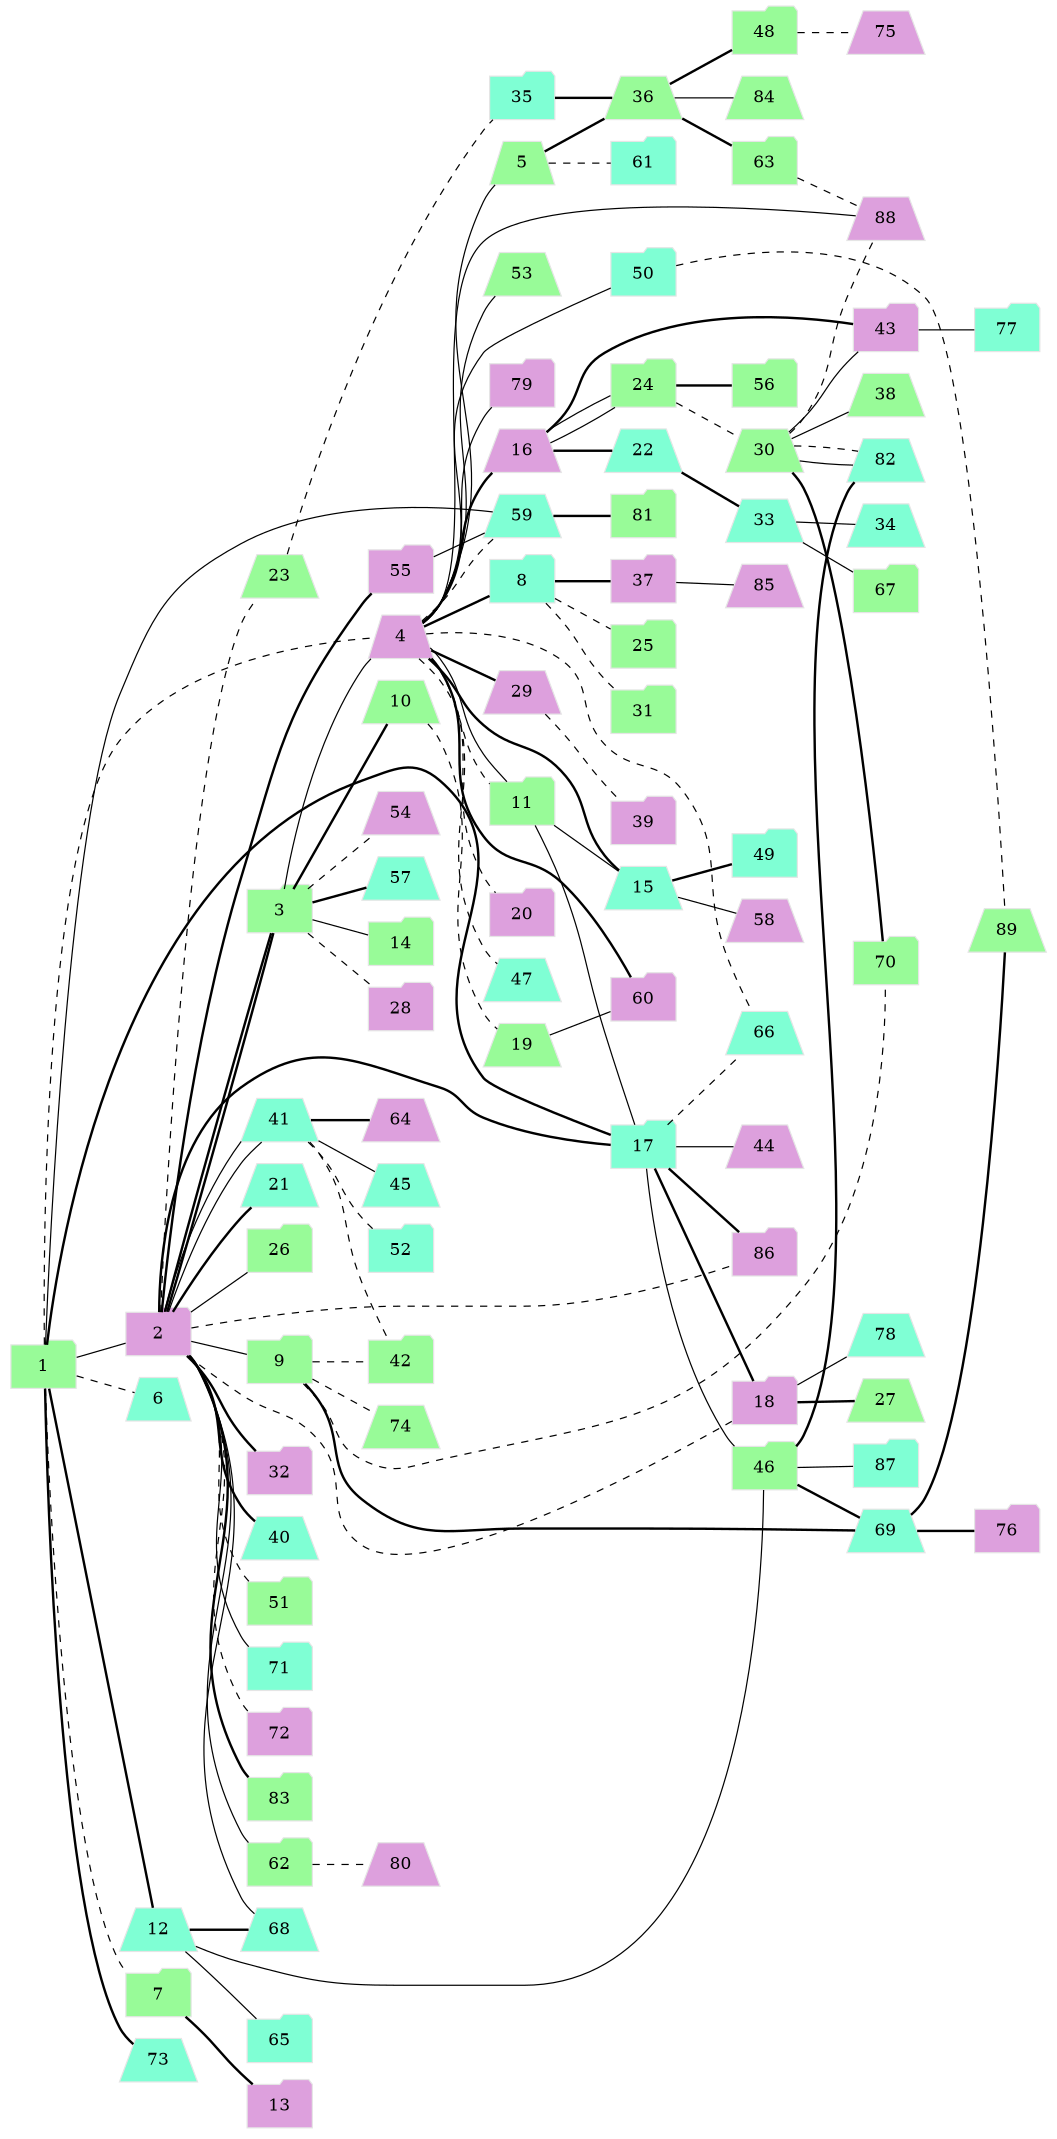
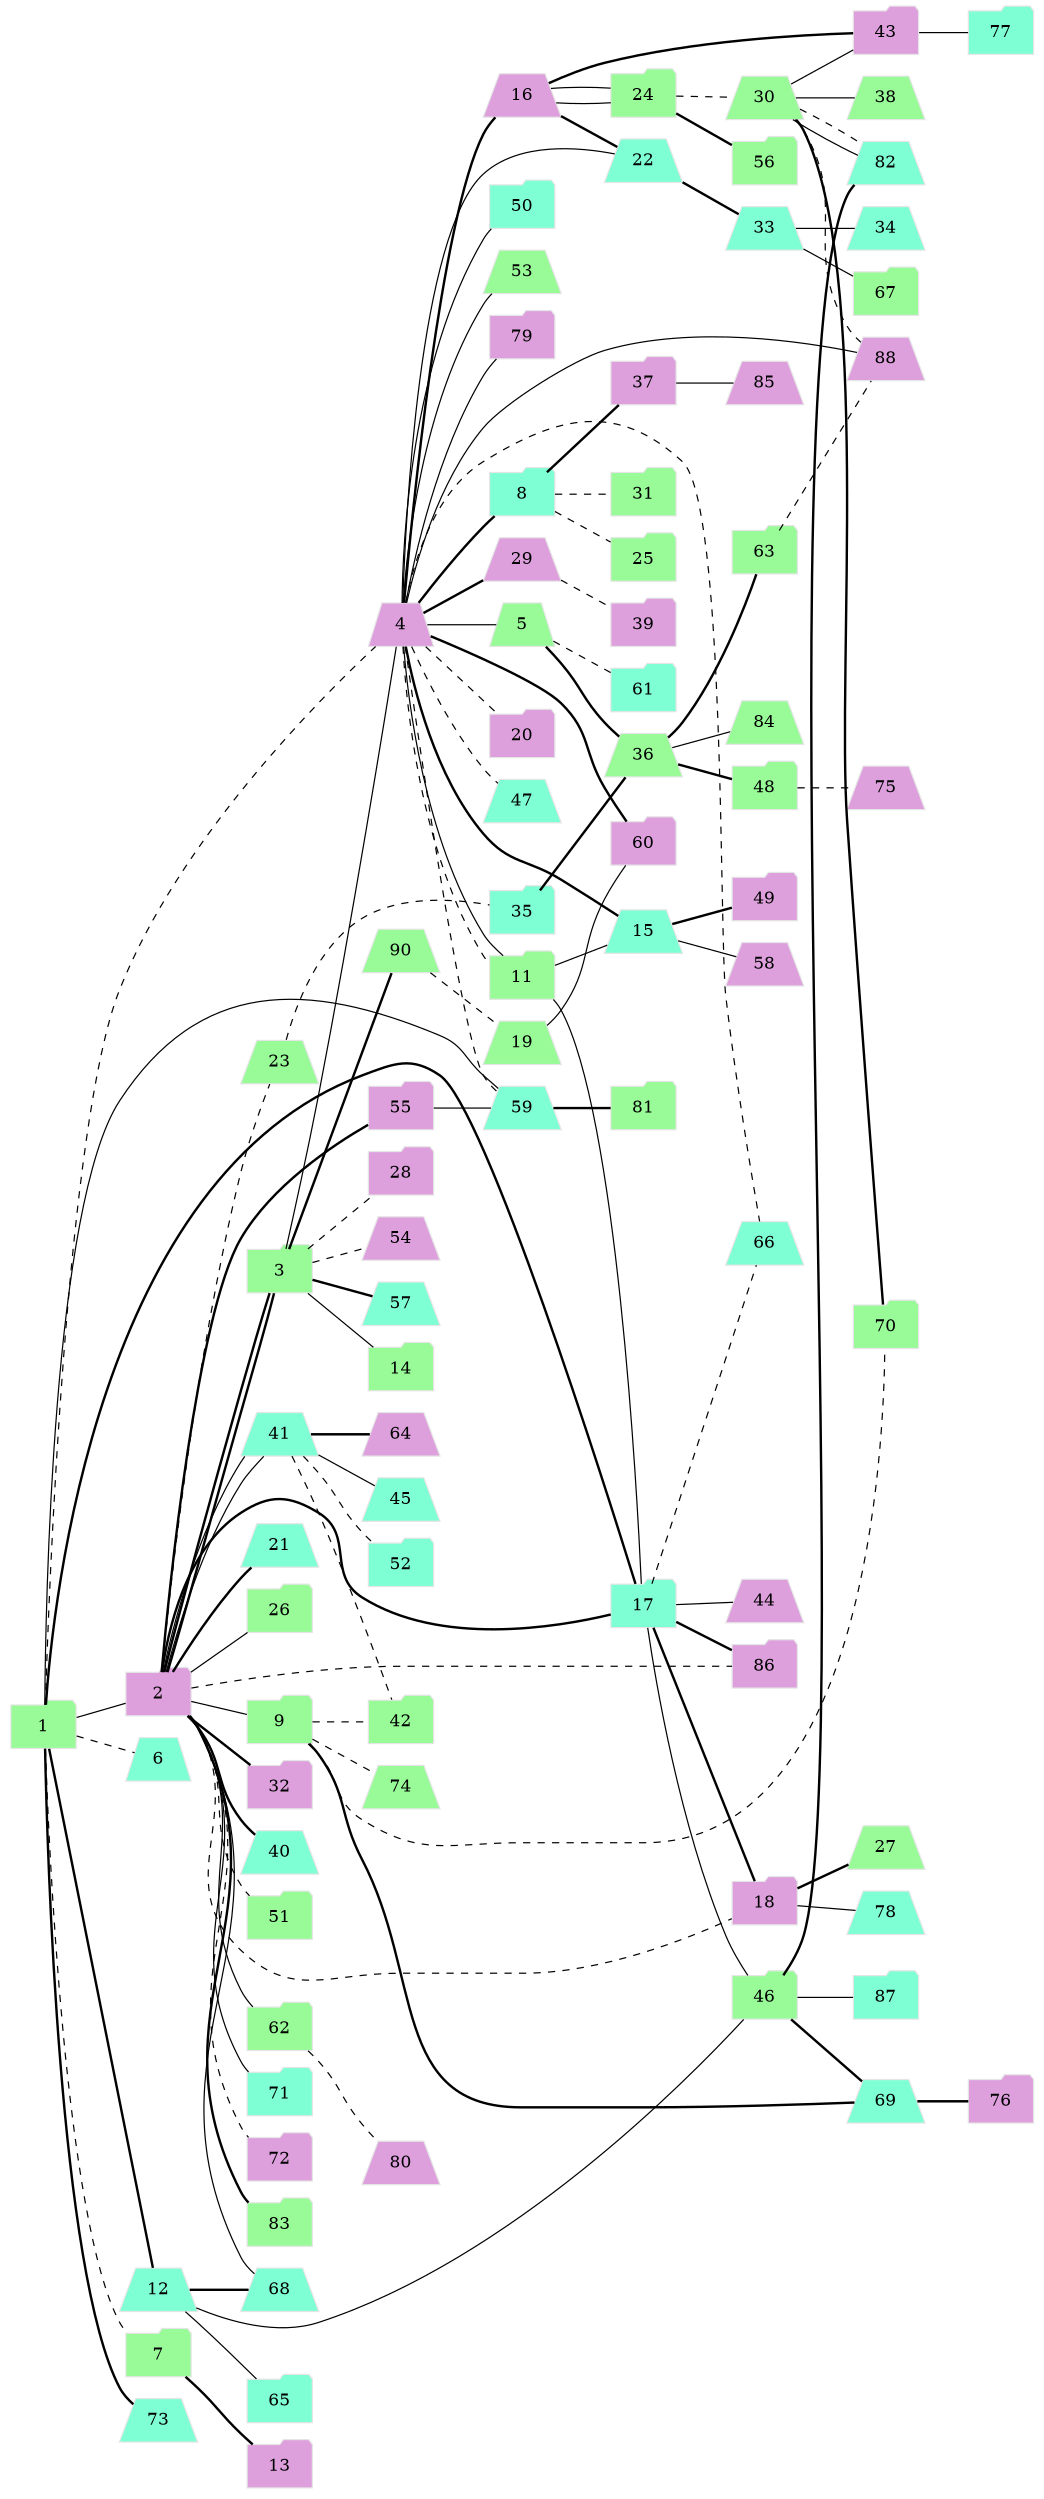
edge "22" -- "4": added
node "10": label "10" -> "90"
node "49": fillcolor aquamarine -> plum
node "89": removed
